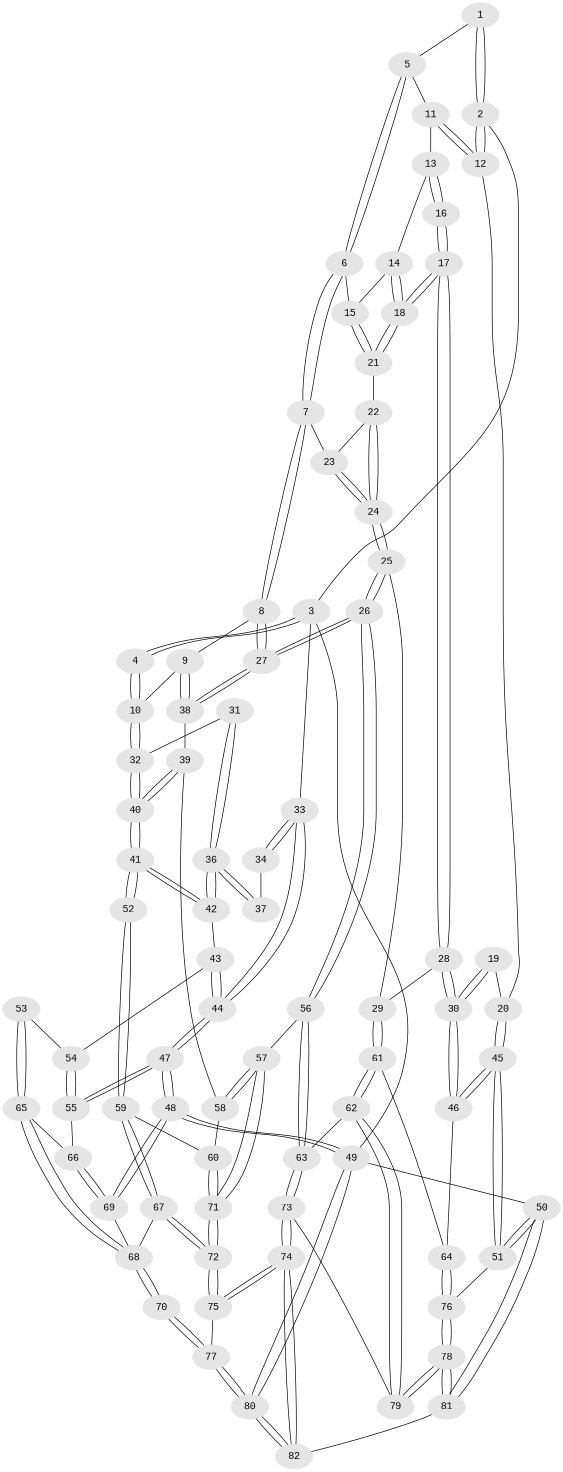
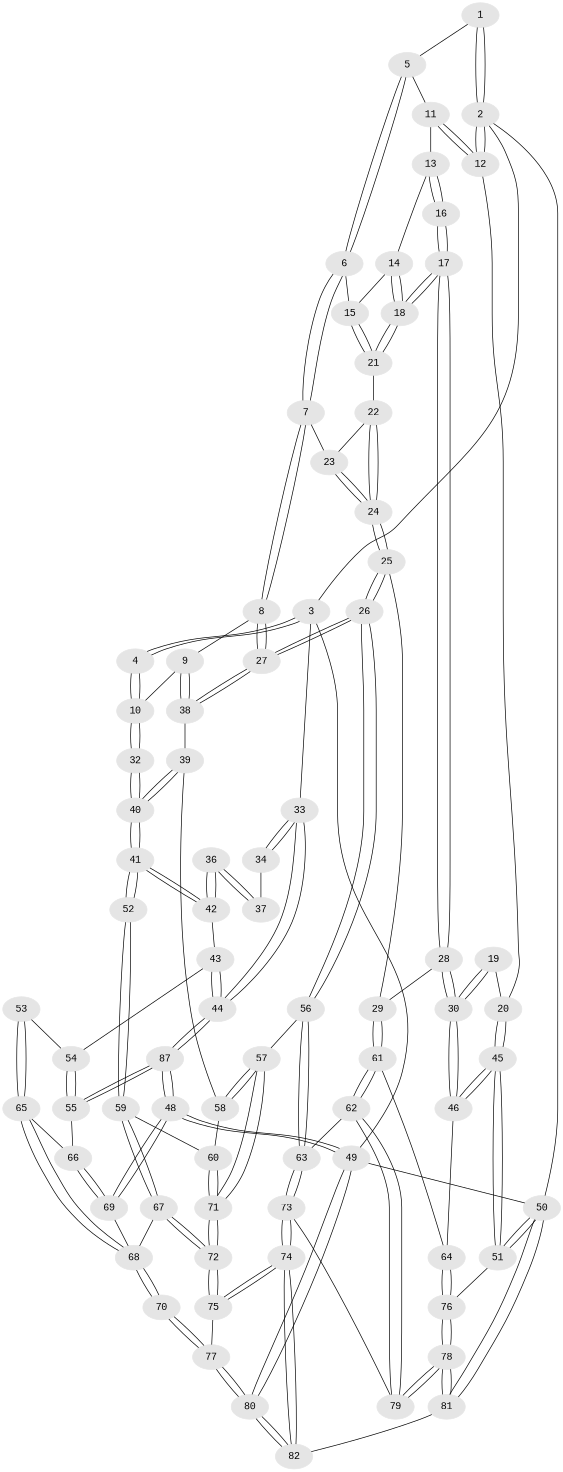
edge "2" -- "50": added
node "31": removed
node "47": label "47" -> "87"
